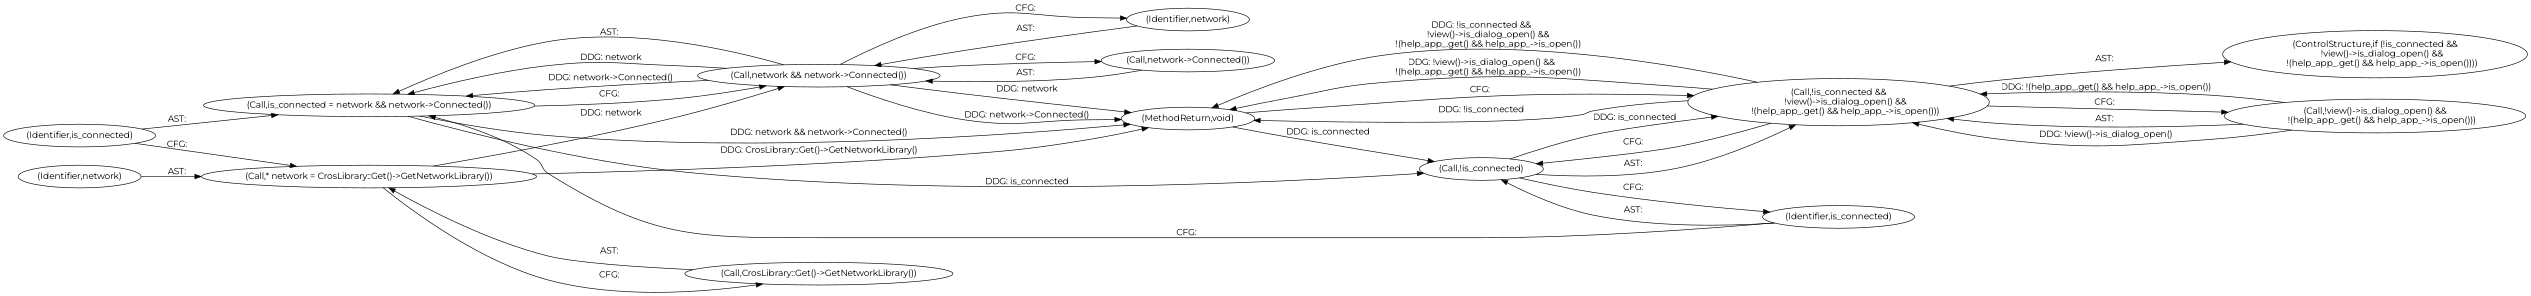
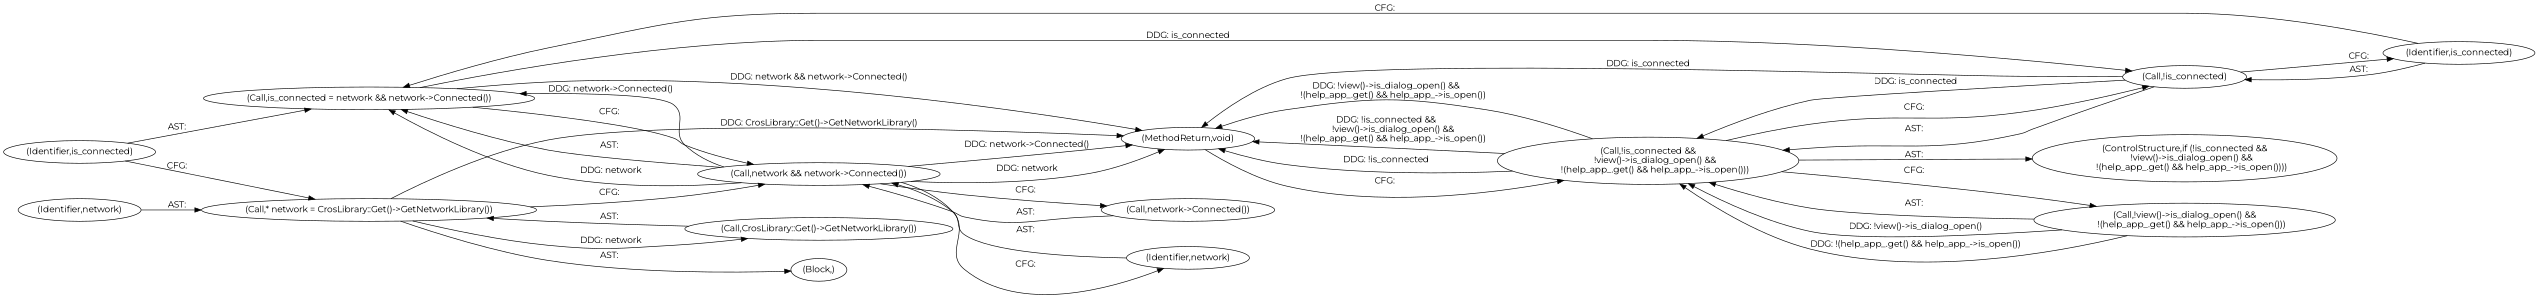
edge "(Call,* network = CrosLibrary::Get()->GetNetworkLibrary())" -> "(Call,network && network->Connected())": label "DDG: network" -> "CFG: "
edge "(MethodReturn,void)" -> "(Call,!is_connected)": reversed
node "(Block,)": added
edge "(Call,* network = CrosLibrary::Get()->GetNetworkLibrary())" -> "(Call,CrosLibrary::Get()->GetNetworkLibrary())": label "CFG: " -> "DDG: network"
